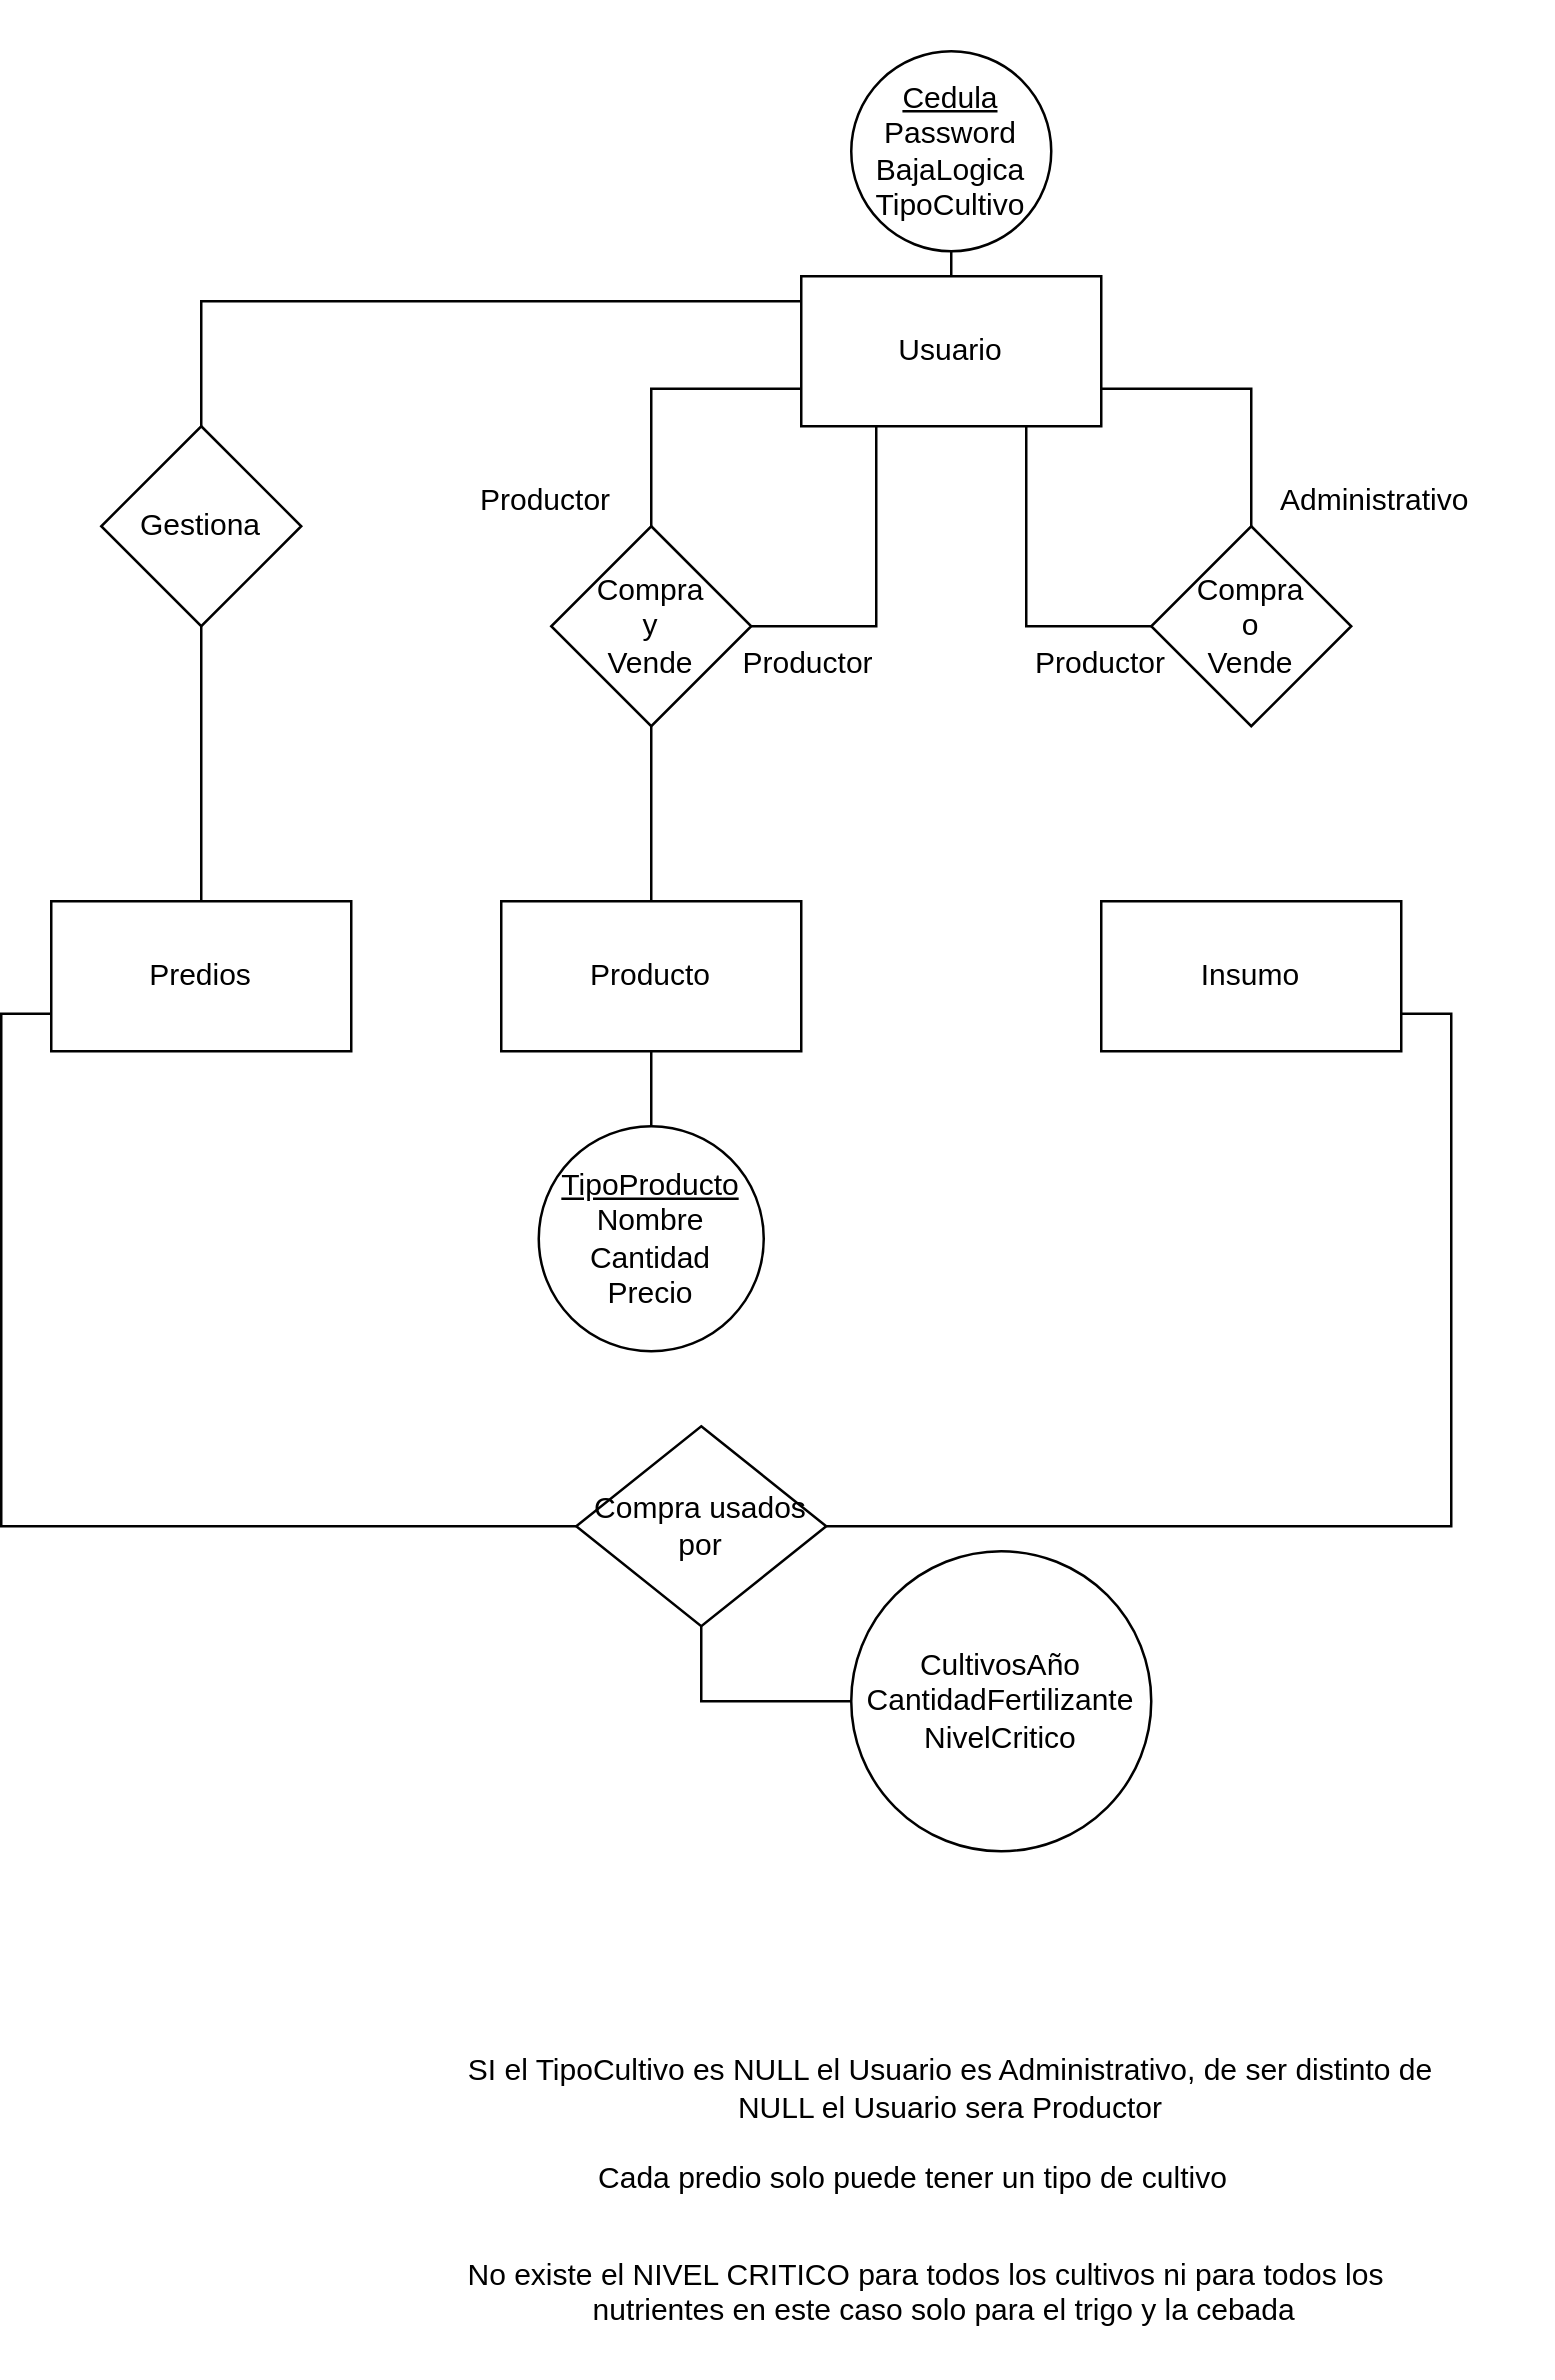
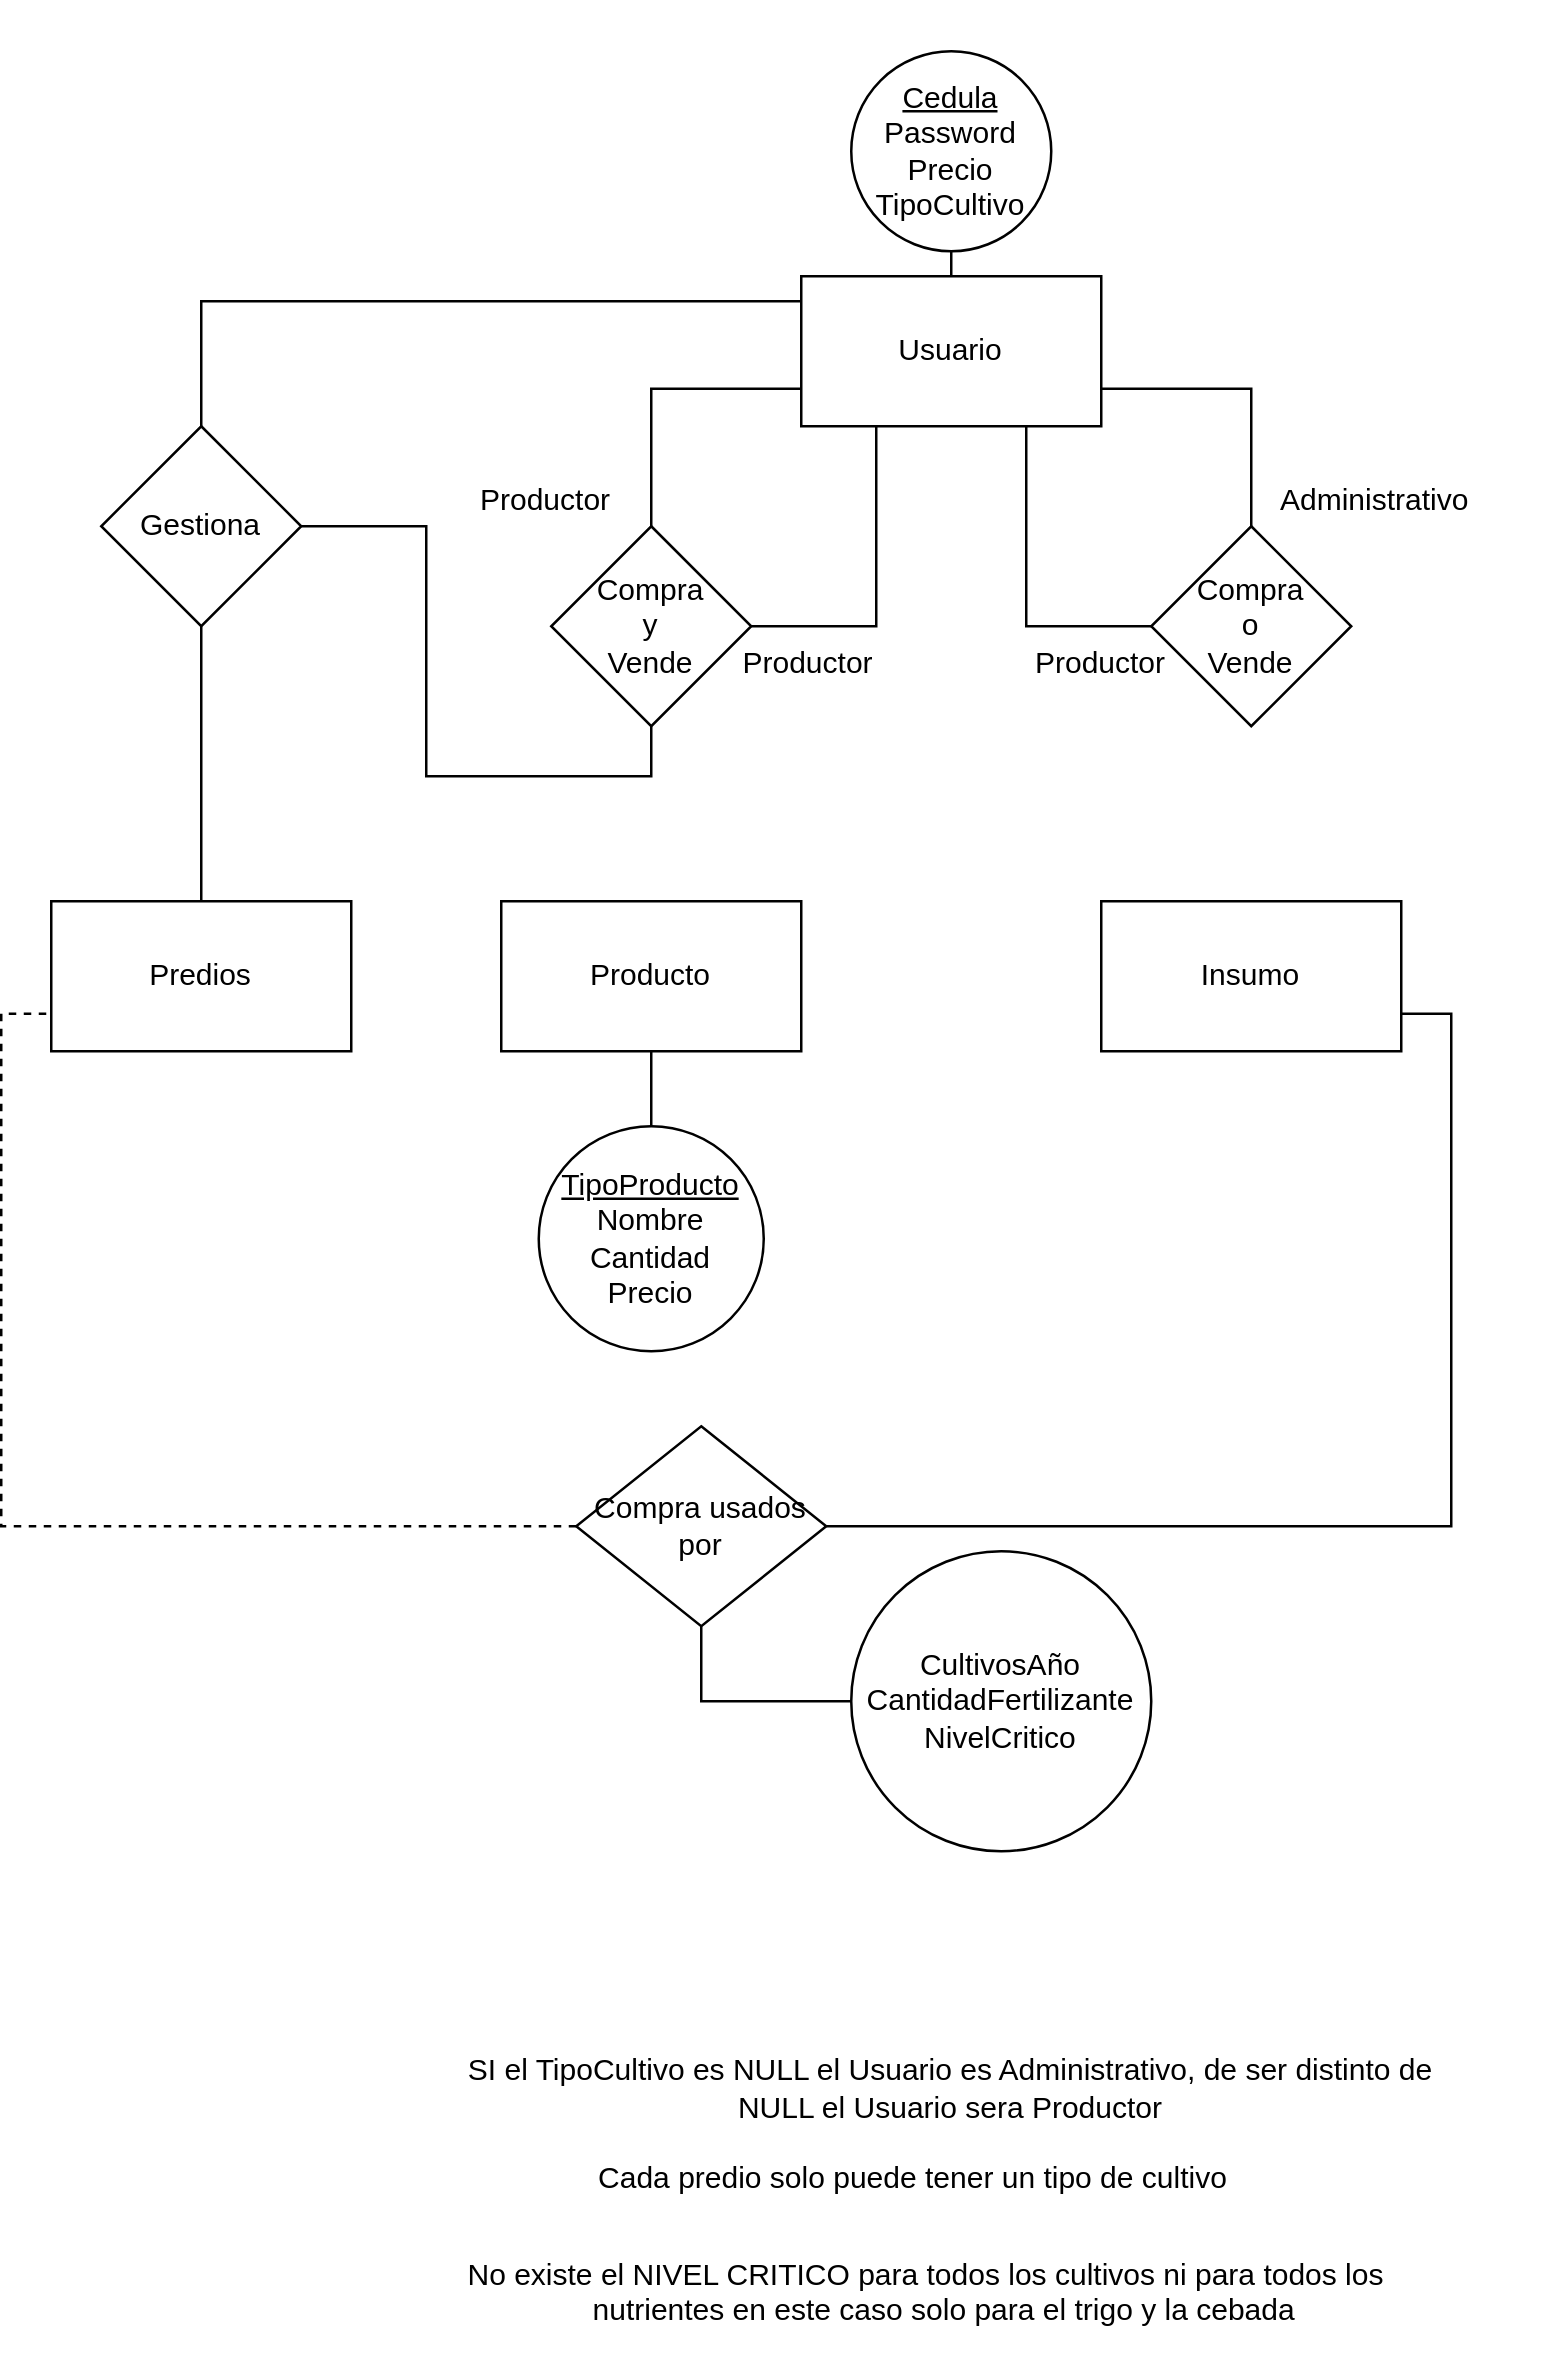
node "Cedula Password BajaLogica TipoCultivo": label "Cedula Password BajaLogica TipoCultivo" -> "Cedula Password Precio TipoCultivo"
edge "Compra y Vende" -- "Producto": now "Compra y Vende" -- "Gestiona"
edge "Predios" -- "Compra usados por": style solid -> dashed
